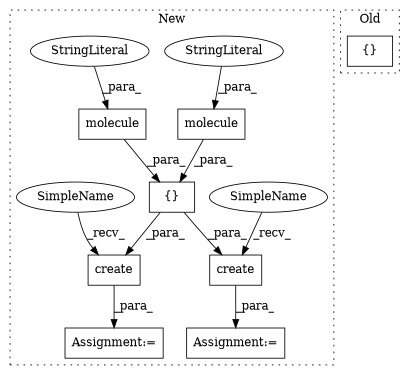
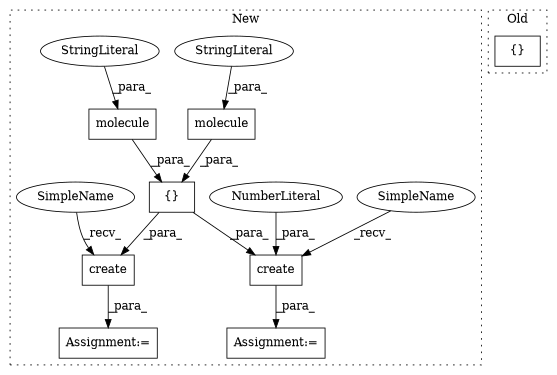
node "NumberLiteral": added
